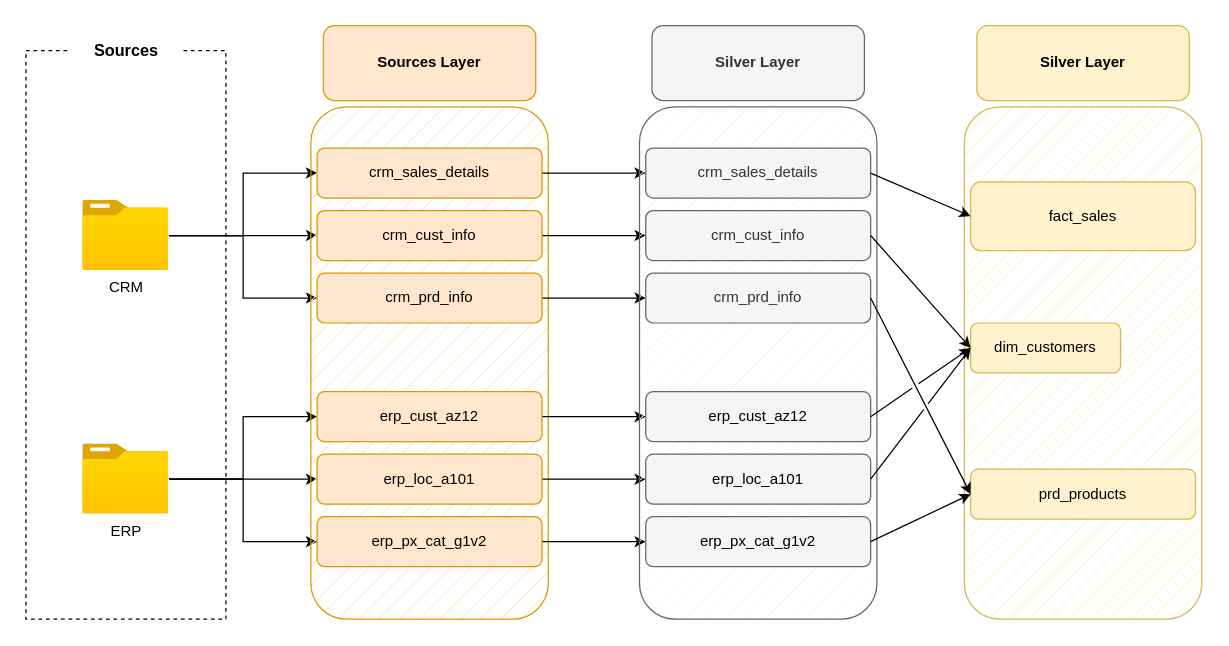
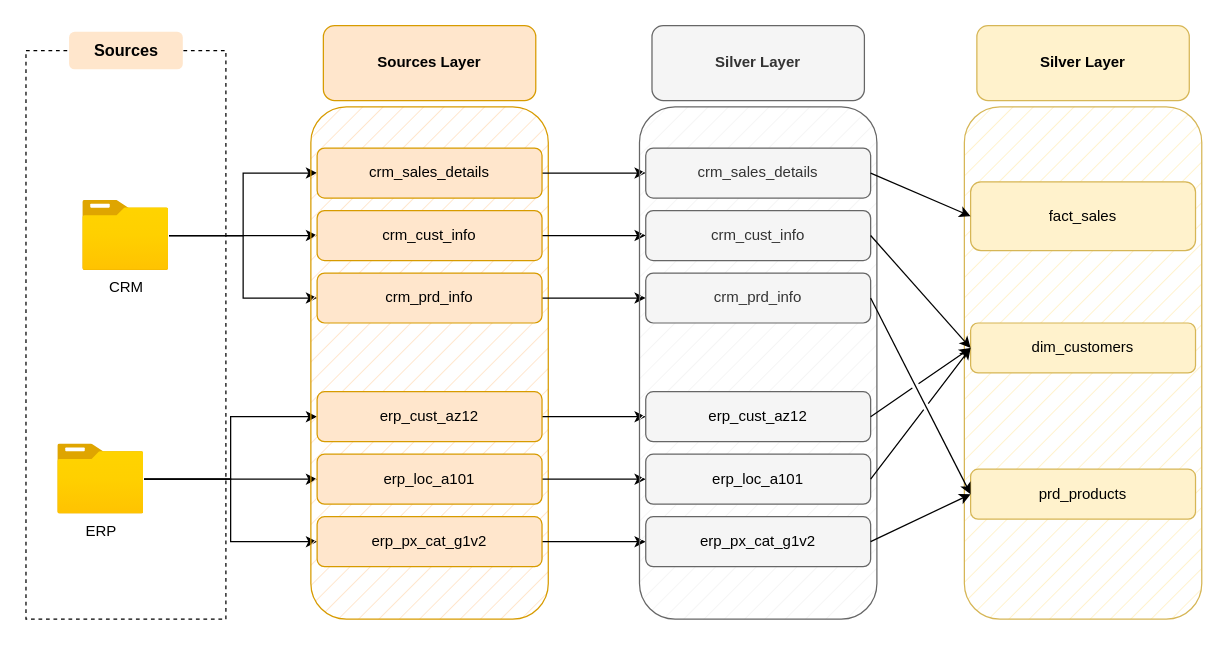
node "Sources": fillcolor #ffffff -> #ffe6cc
node "dim_customers": size 150x50 -> 225x50
node "ERP": moved (126, 479) -> (101, 479)
